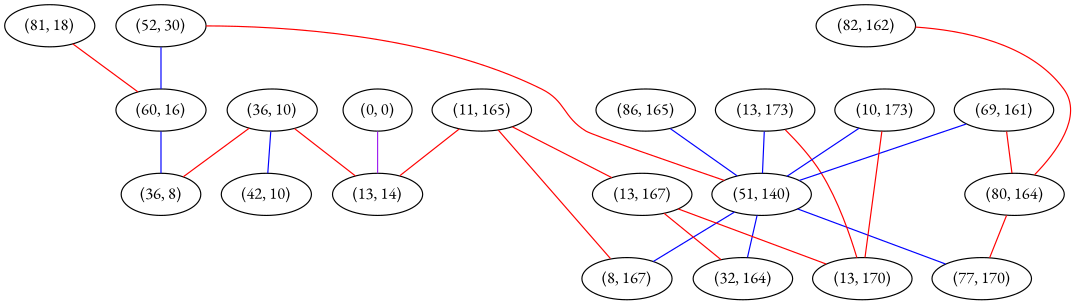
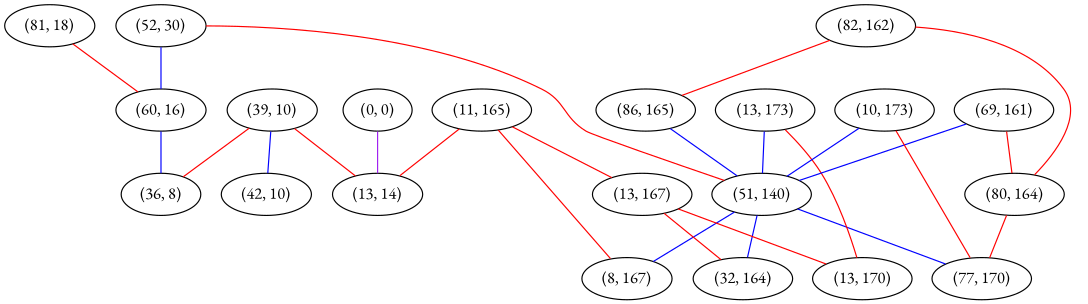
edge "(82, 162)" -- "(86, 165)": added
node "(36, 10)": label "(36, 10)" -> "(39, 10)"
edge "(10, 173)" -- "(13, 170)": now "(10, 173)" -- "(77, 170)"
